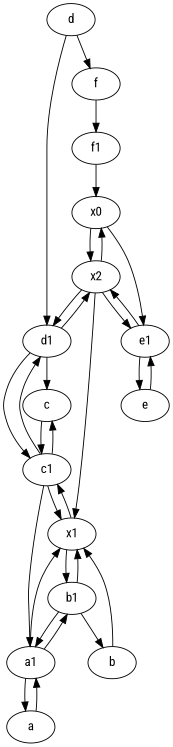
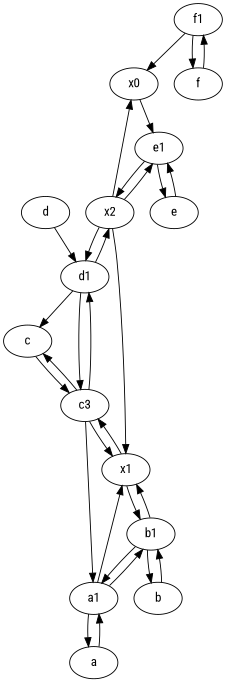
edge "d" -> "f": now "f1" -> "f"
edge "x0" -> "x2": removed
node "c1": label "c1" -> "c3"
edge "b" -> "x1": now "b" -> "b1"
